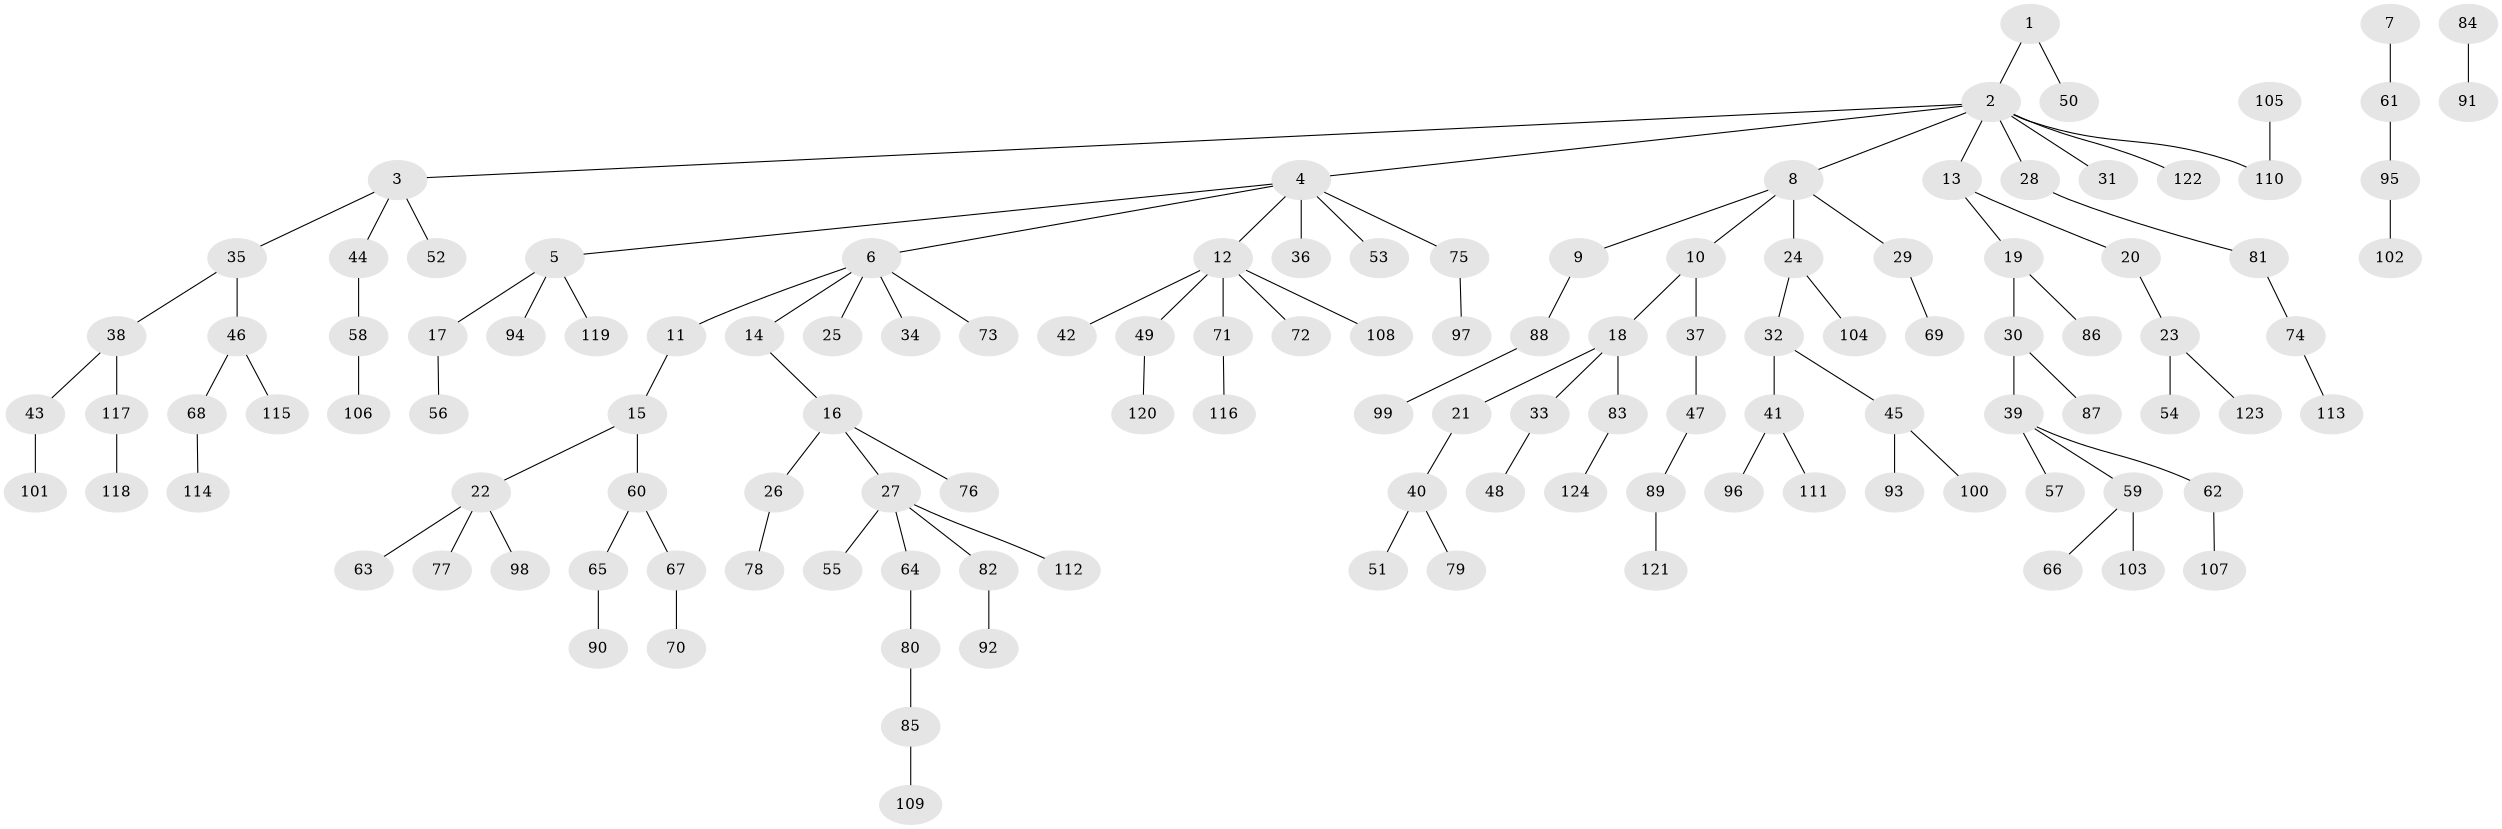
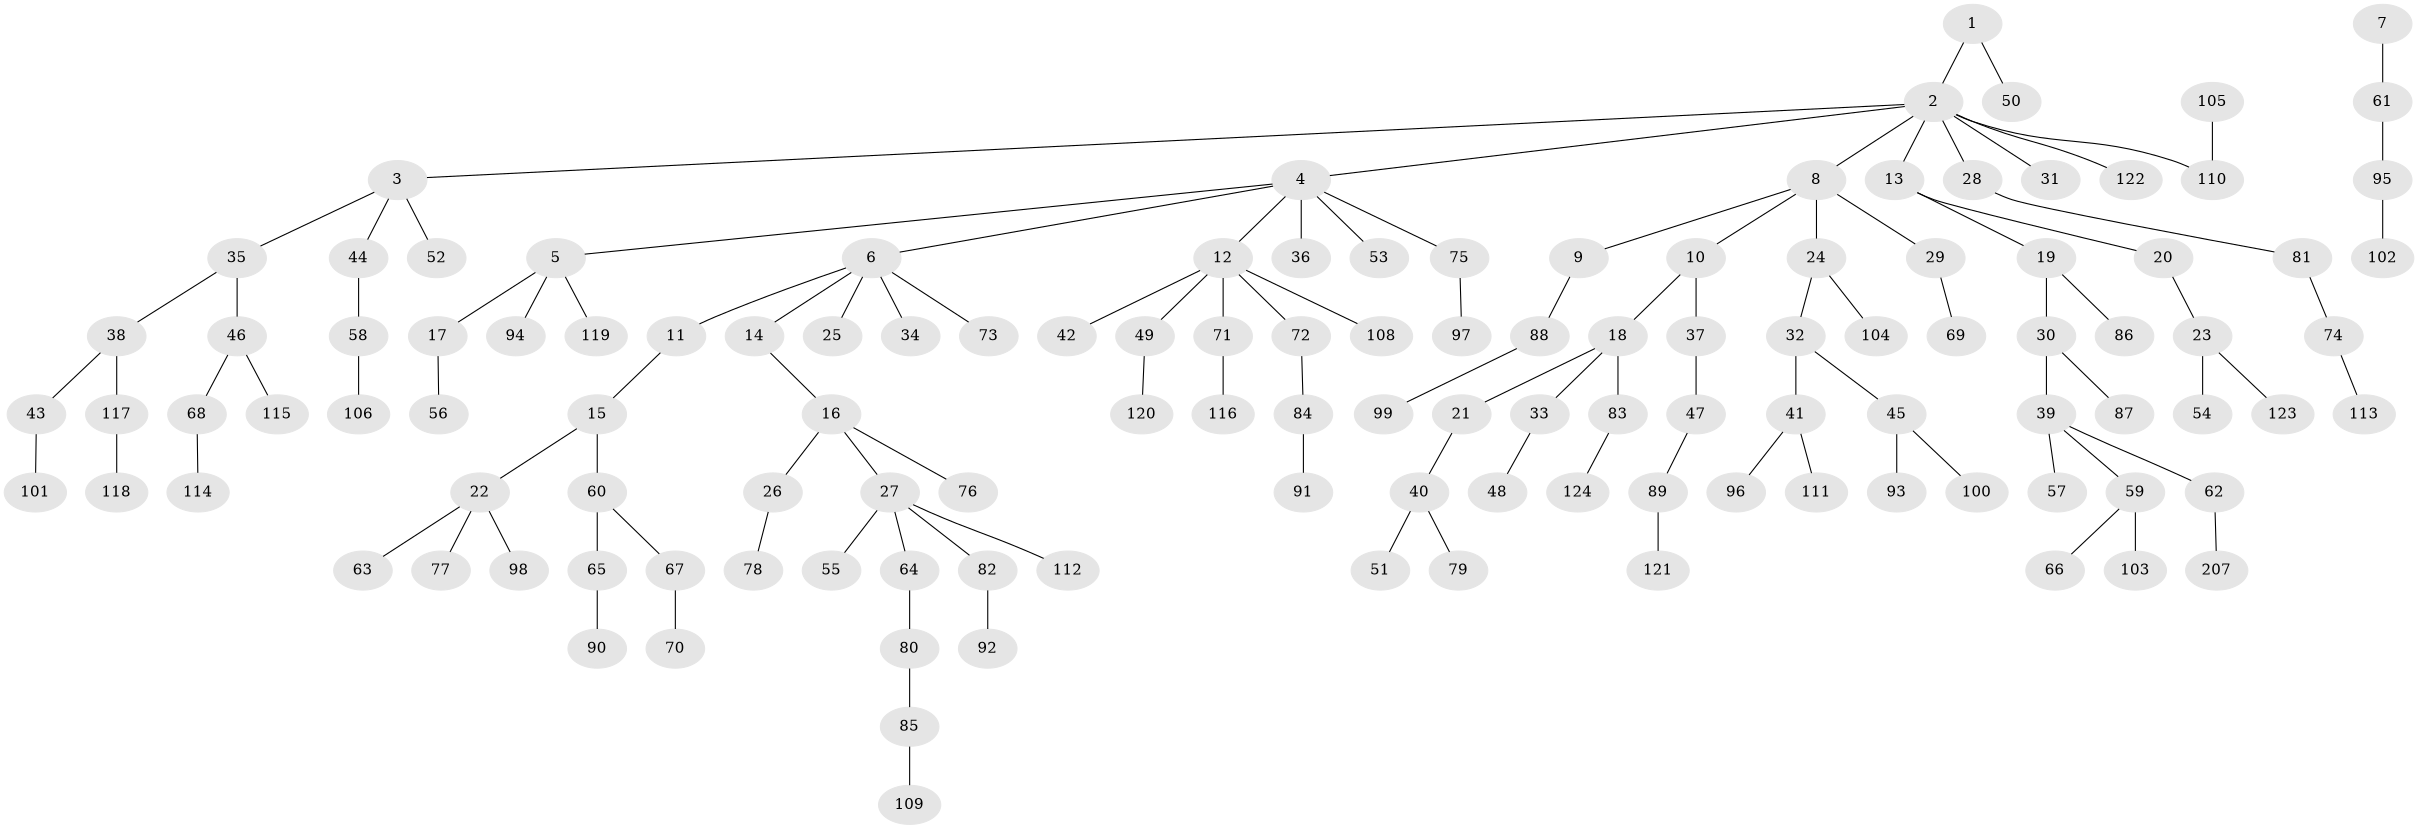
edge "72" -- "84": added
node "107": label "107" -> "207"
